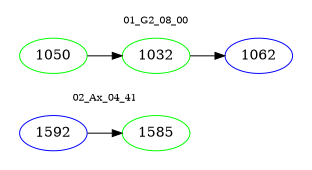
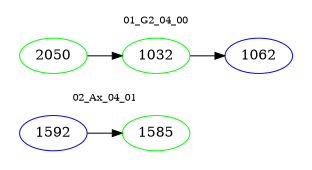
cluster "01_G2_08_00": label "01_G2_08_00" -> "01_G2_04_00"
node "1050": label "1050" -> "2050"
cluster "02_Ax_04_41": label "02_Ax_04_41" -> "02_Ax_04_01"
